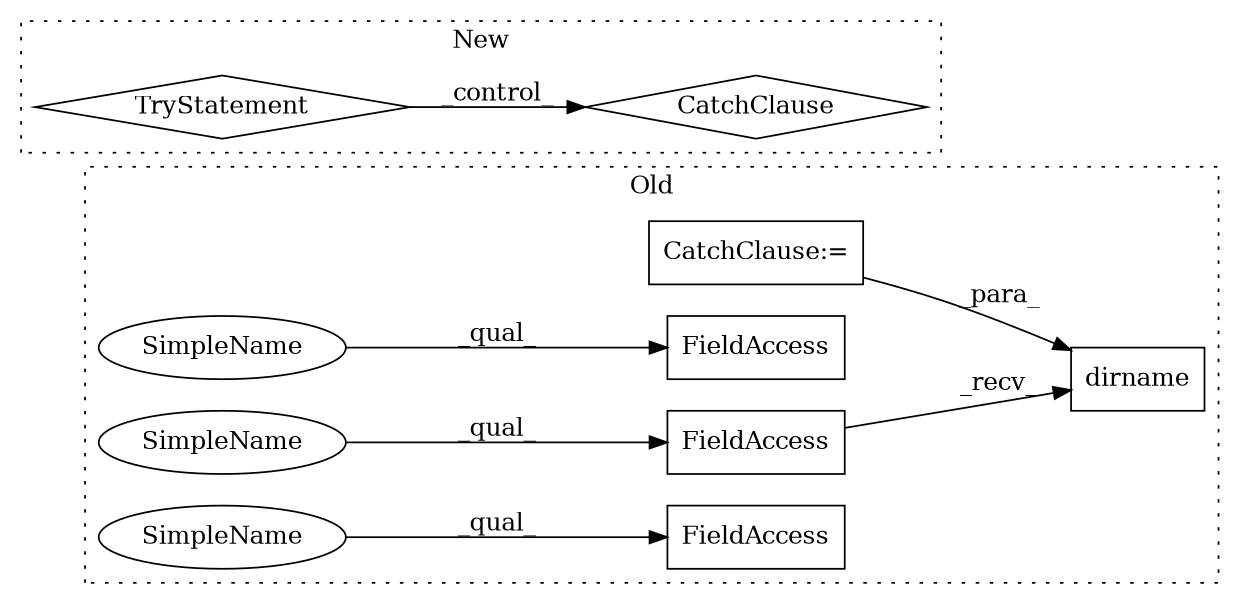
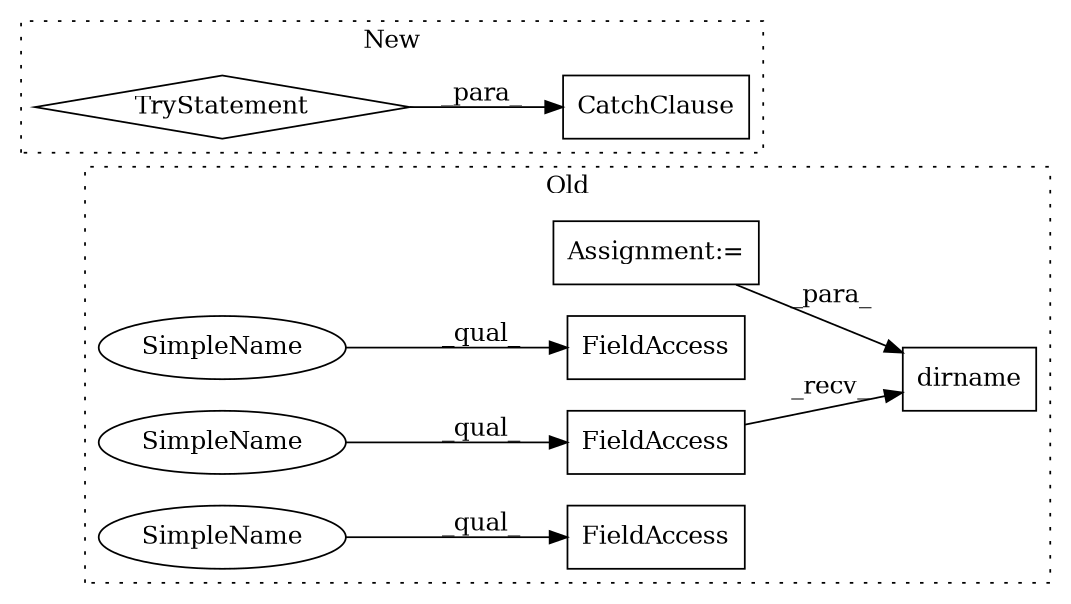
edge "TryStatement" -> "CatchClause": label "_control_" -> "_para_"
node "CatchClause": shape diamond -> box
node "CatchClause:=": label "CatchClause:=" -> "Assignment:="
